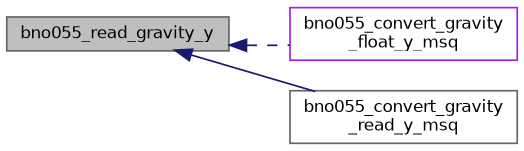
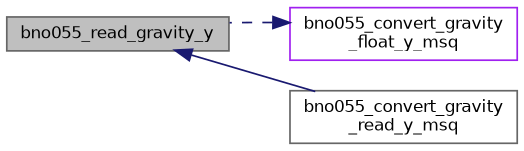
edge "bno055_convert_gravity _float_y_msq" -> "bno055_read_gravity_y": reversed
